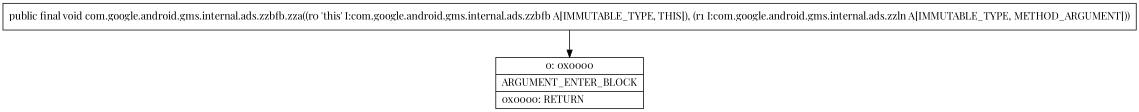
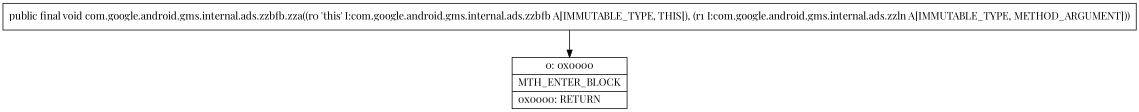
node "0: 0x0000": text "ARGUMENT_ENTER_BLOCK" -> "MTH_ENTER_BLOCK"
